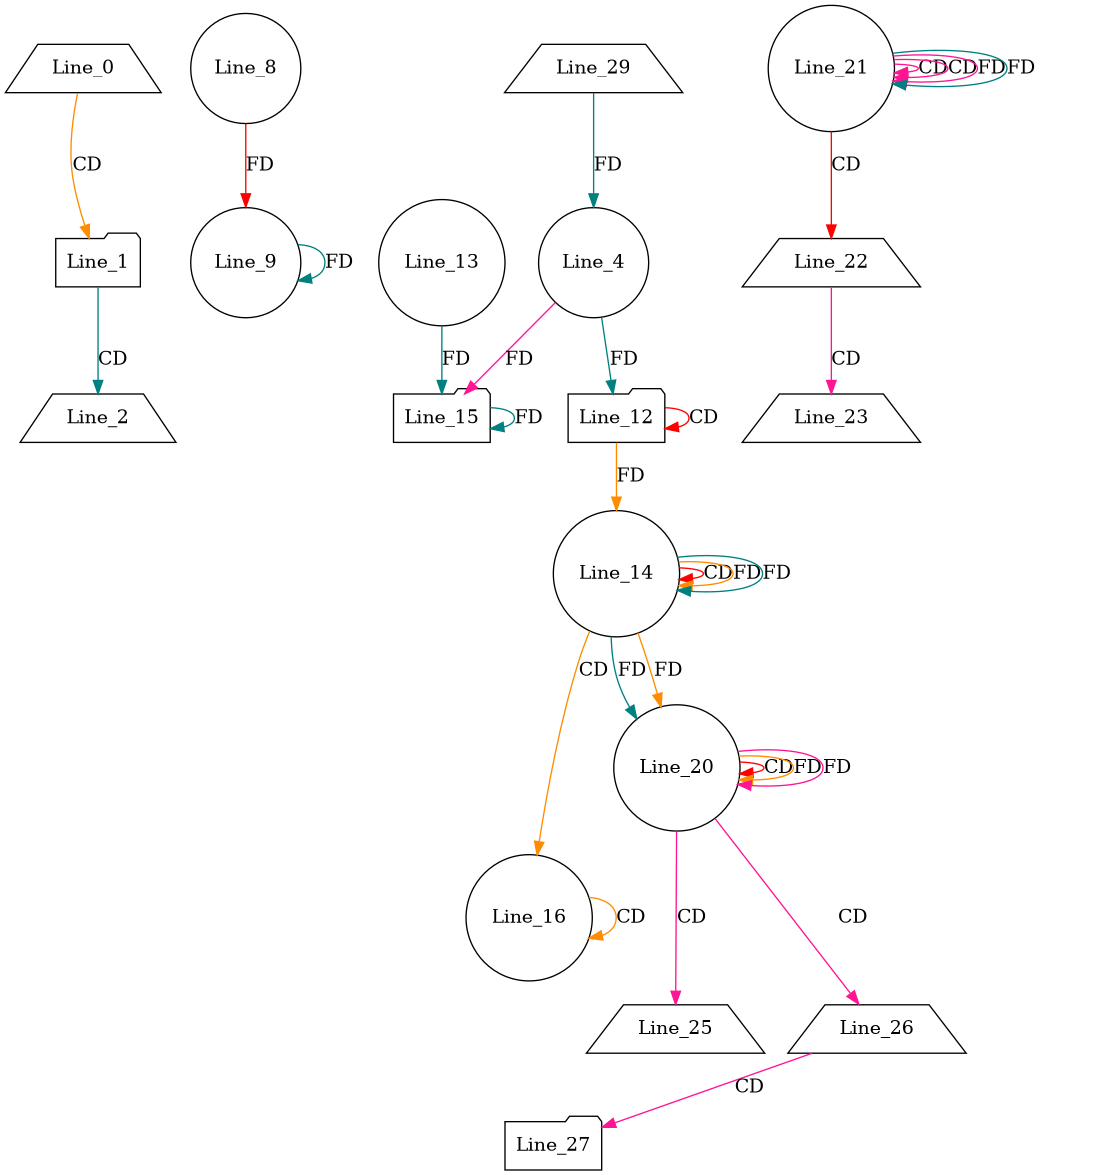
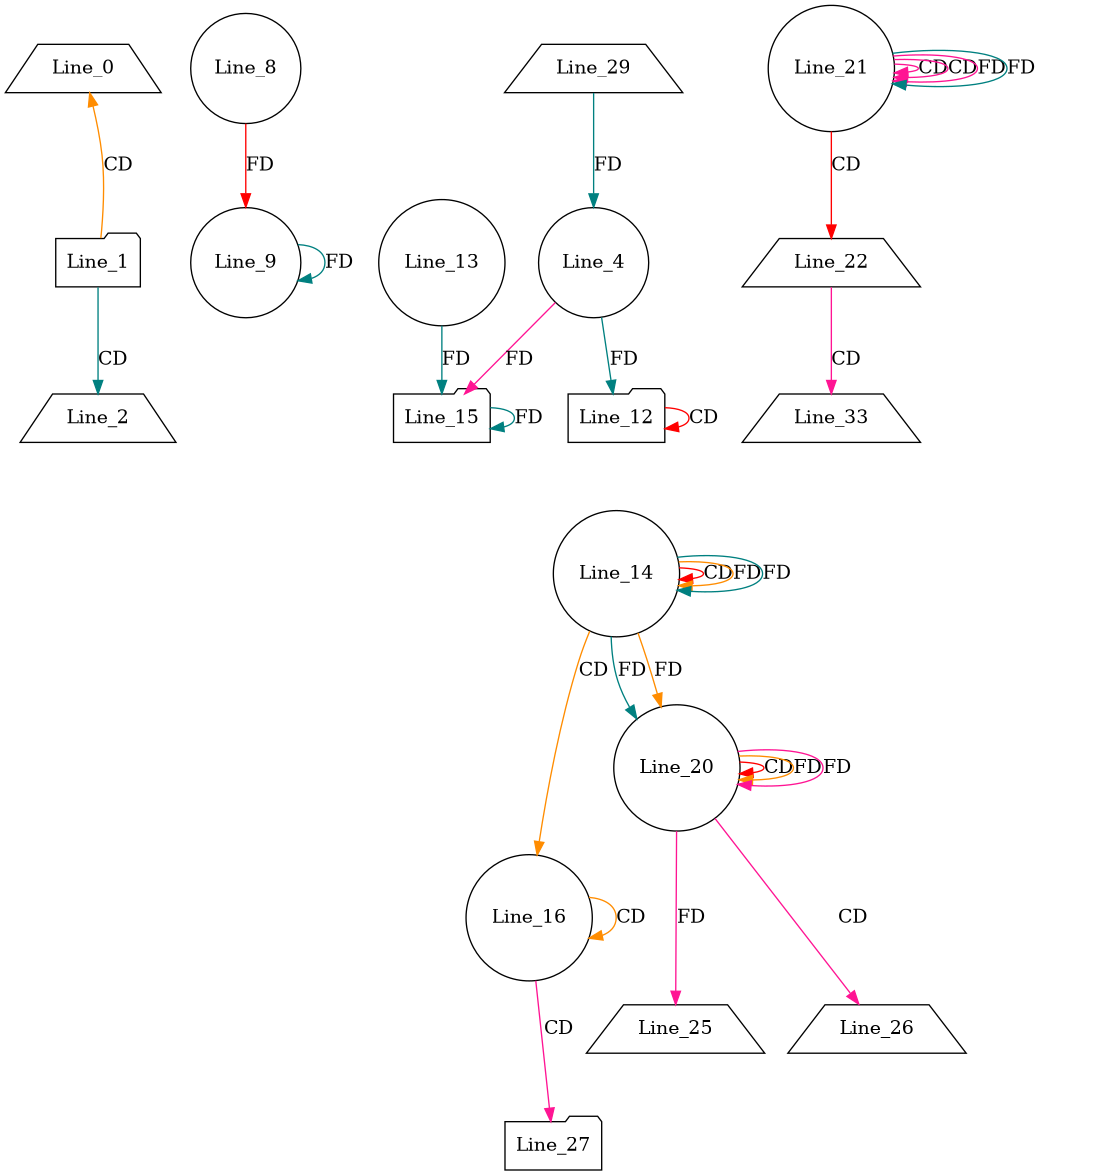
edge "Line_0" -> "Line_1": reversed
node "Line_23": label "Line_23" -> "Line_33"
edge "Line_12" -> "Line_14": removed, label "FD"
edge "Line_20" -> "Line_25": label "CD" -> "FD"
edge "Line_26" -> "Line_27": now "Line_16" -> "Line_27"
